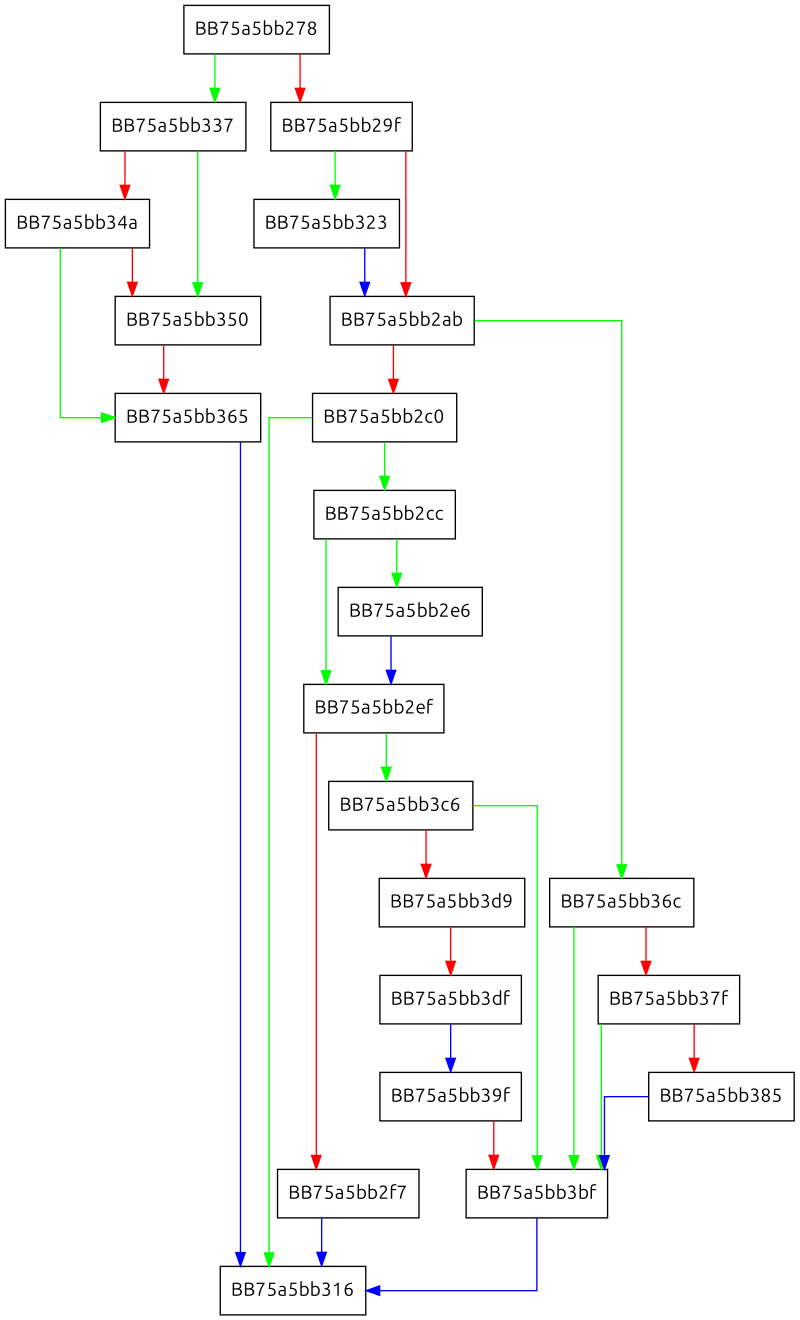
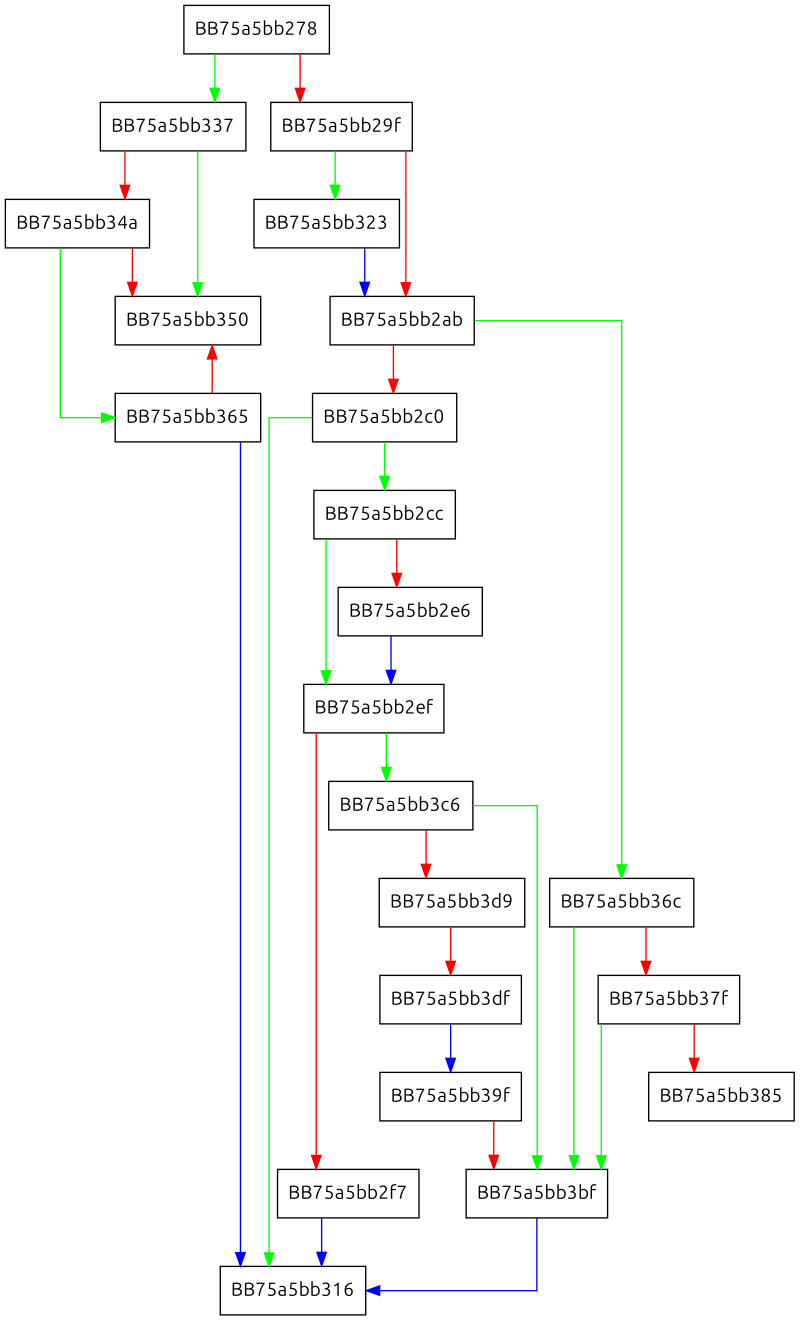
edge "BB75a5bb350" -> "BB75a5bb365": reversed
edge "BB75a5bb2cc" -> "BB75a5bb2e6": color green -> red
edge "BB75a5bb385" -> "BB75a5bb3bf": removed
